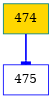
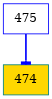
edge "474" -> "475": reversed
